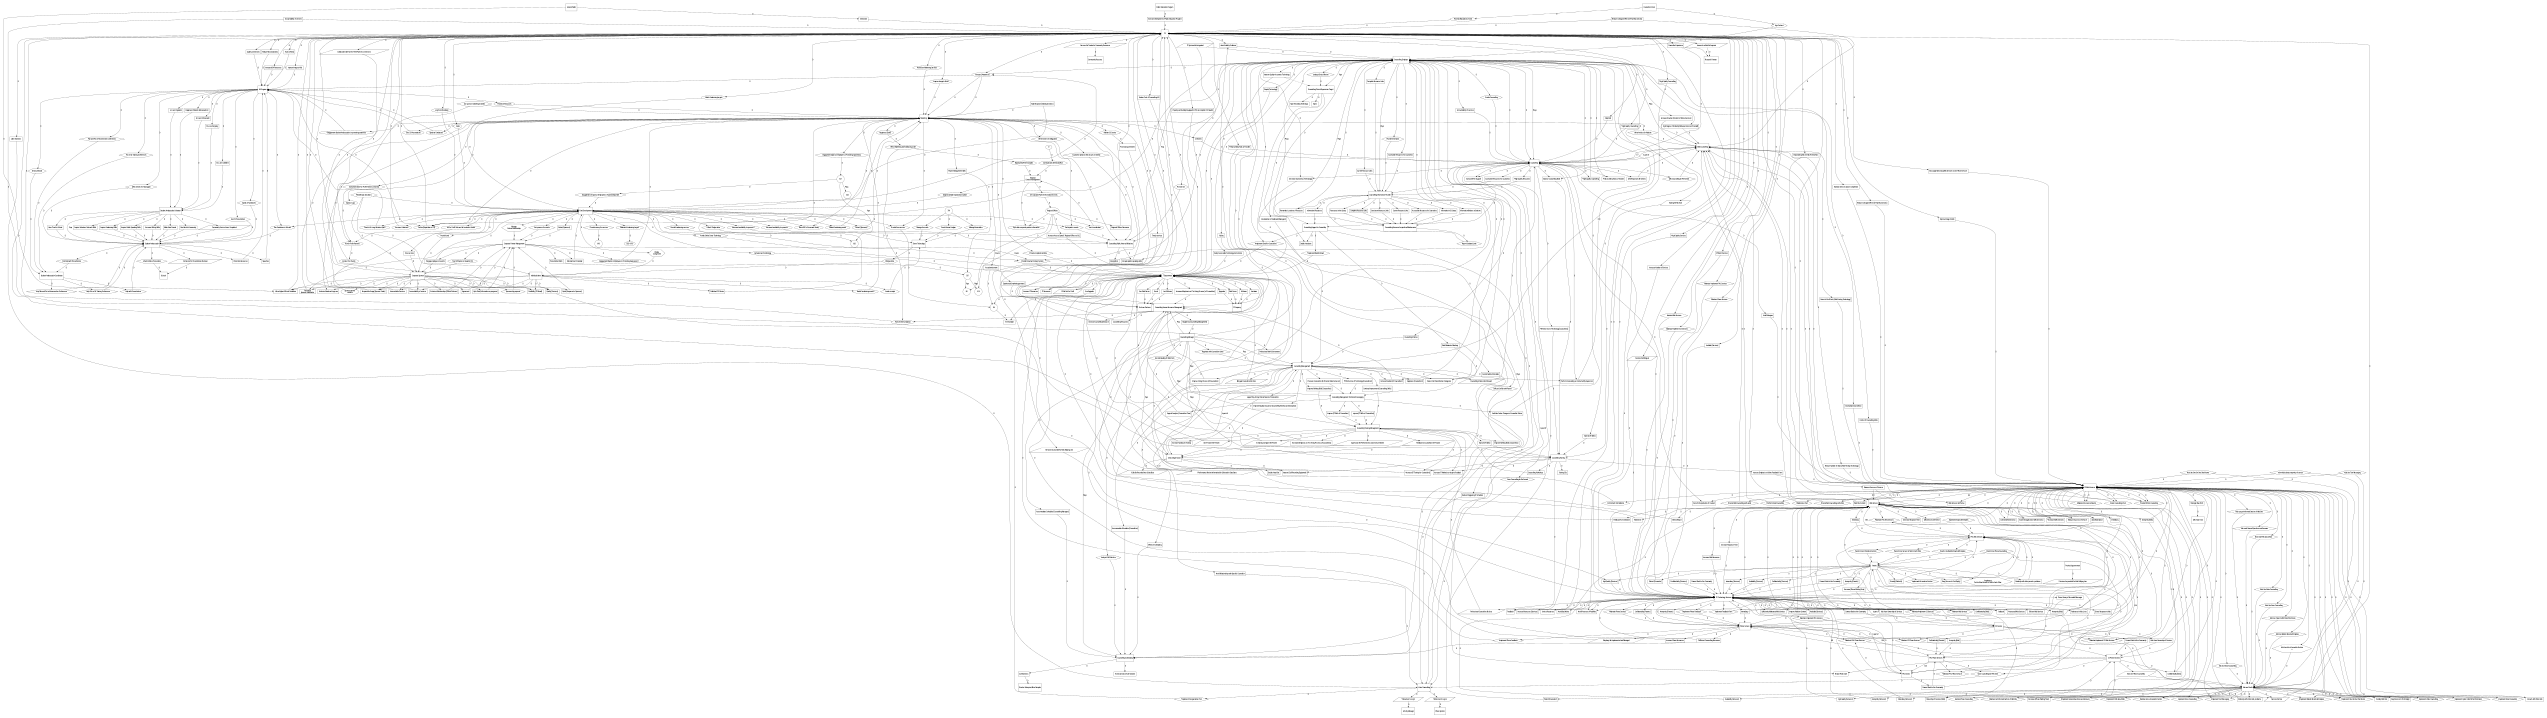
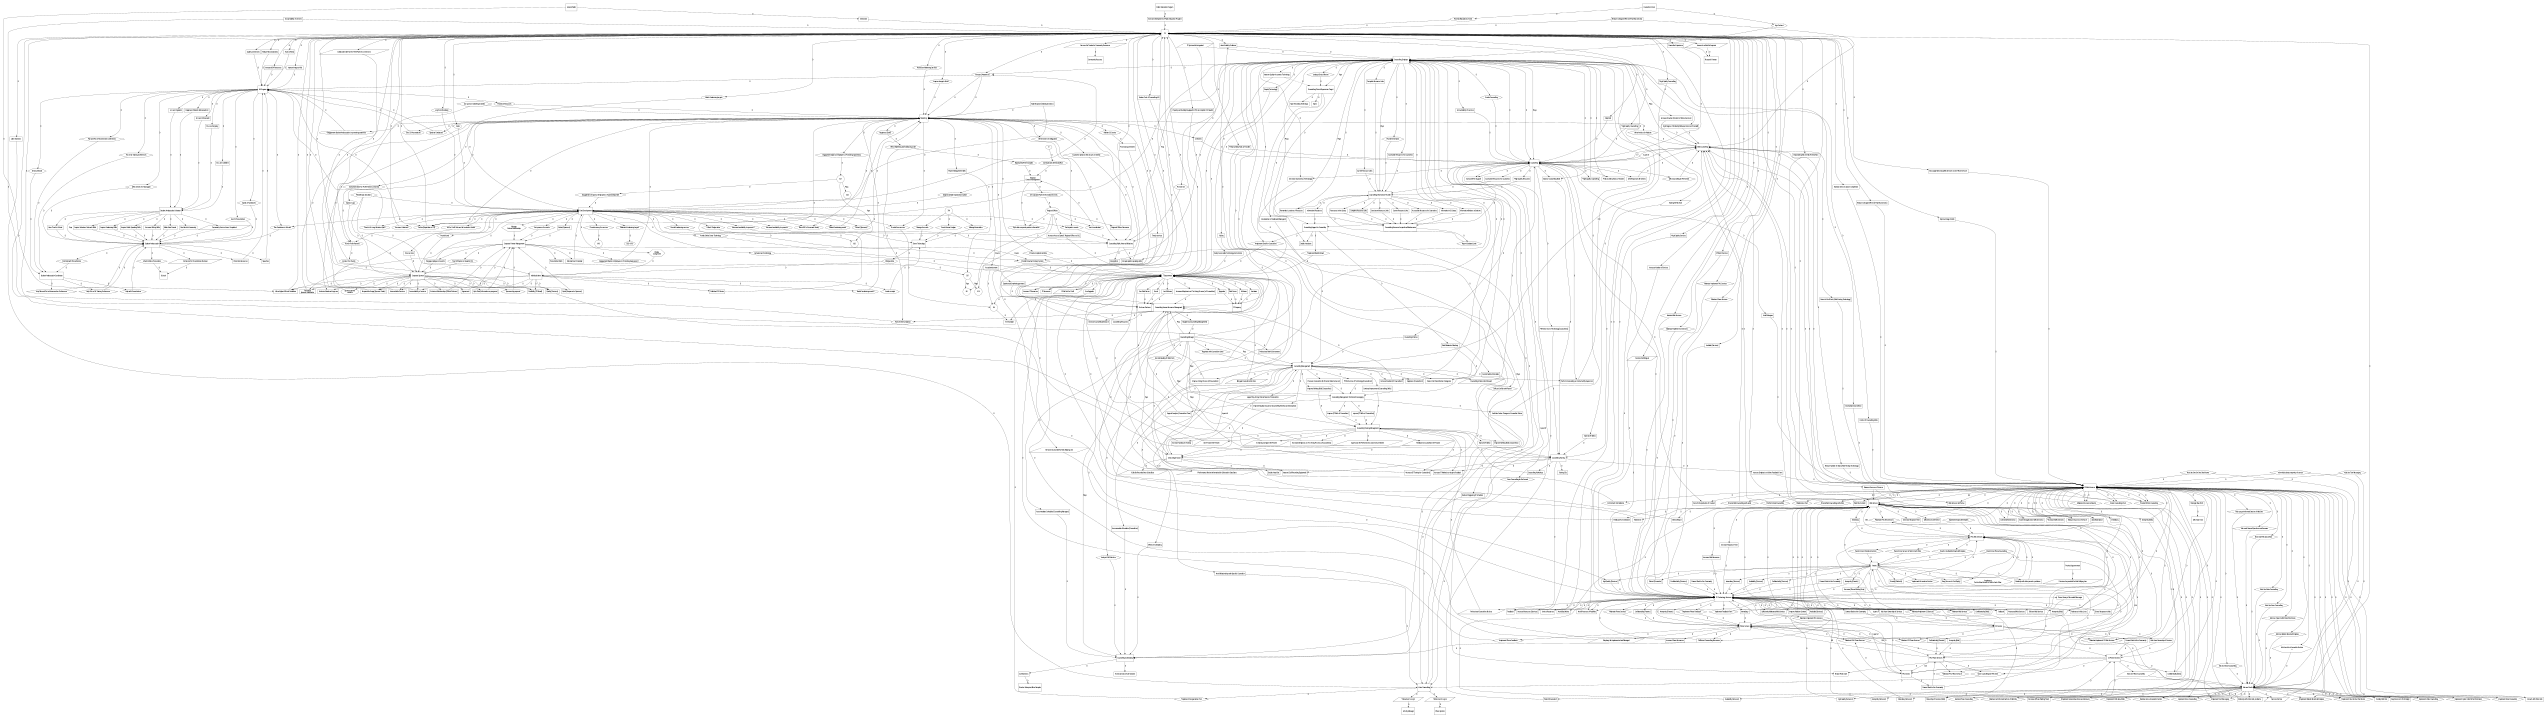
edge "Sponsor Logo" -> "Corporate Sponsor": added, label "D"
edge "Web Service" -> "*Sufficient Counselling Resources": added, label "D"
